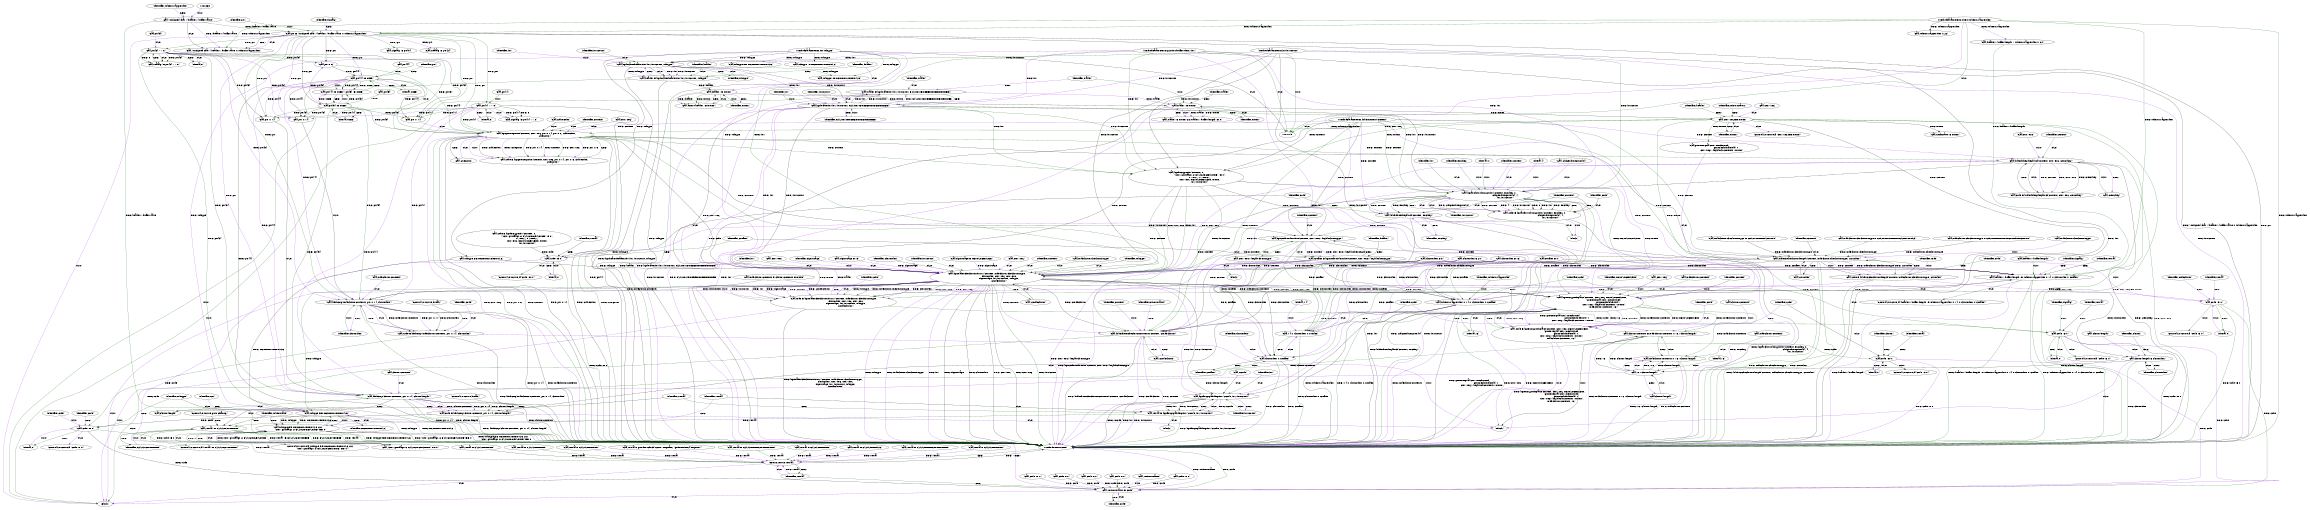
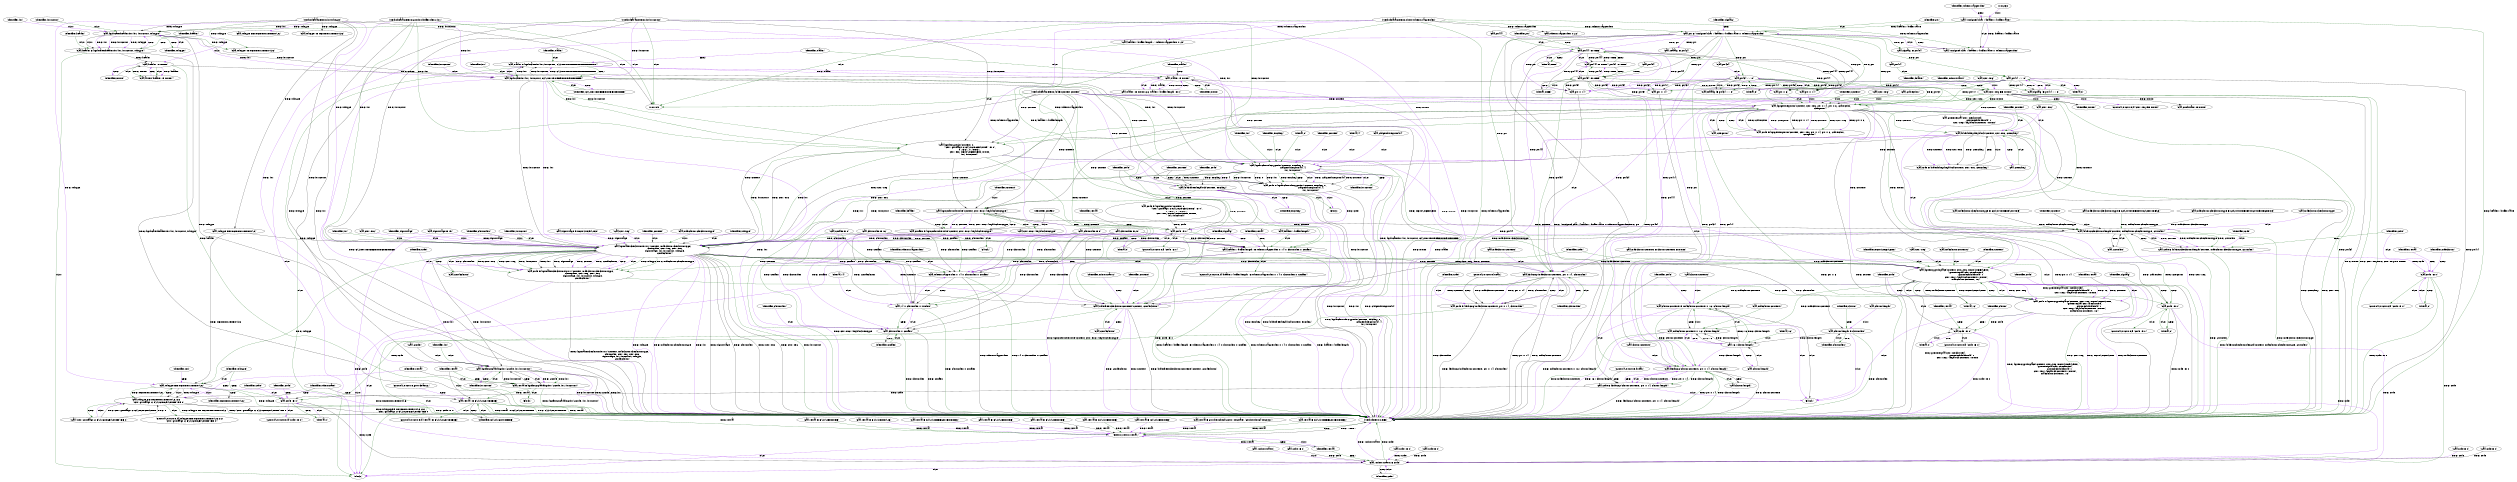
edge "(MethodParameterIn,gss_iov_buffer_desc *iov)" -> "(Call,kg_locate_header_iov(iov, iov_count, toktype))": color purple -> black
edge "(Call,ptr + 6)" -> "(Call,ptr[4] != 0xFF)": reversed
edge "(Call,signalg |= ptr[1] << 8)" -> "(Call,ptr[1] << 8)": added, label "CFG:"
edge "(ControlStructure,goto cleanup;)" -> "(Call,retval != GSS_S_COMPLETE)": color black -> purple
